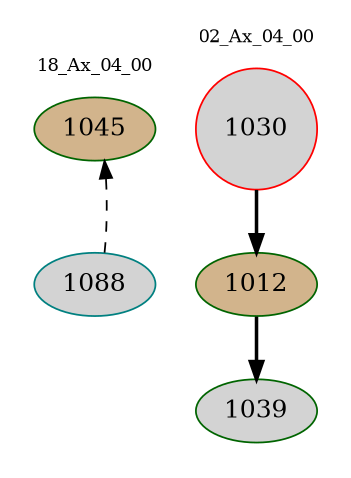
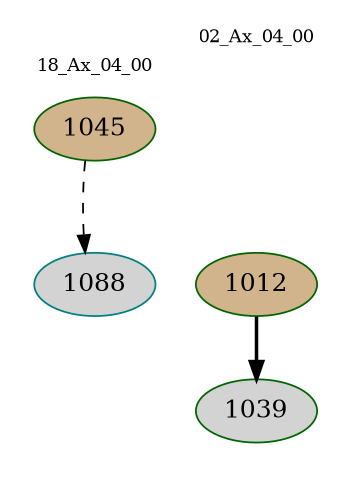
node "1030": removed
edge "1088" -> "1045": reversed
